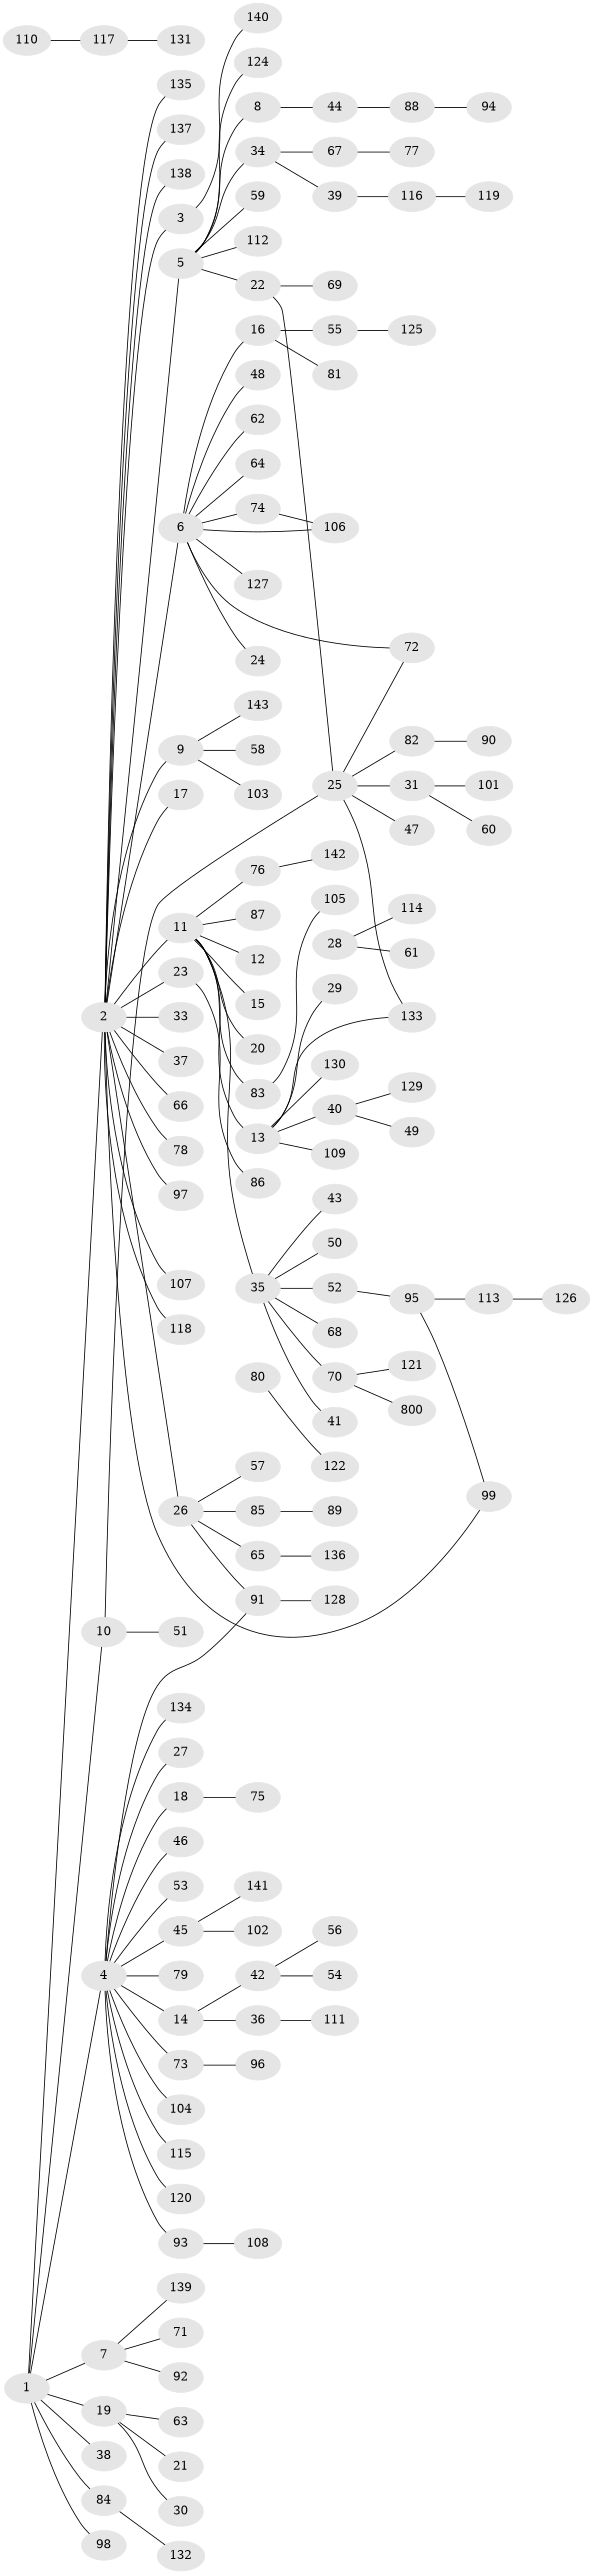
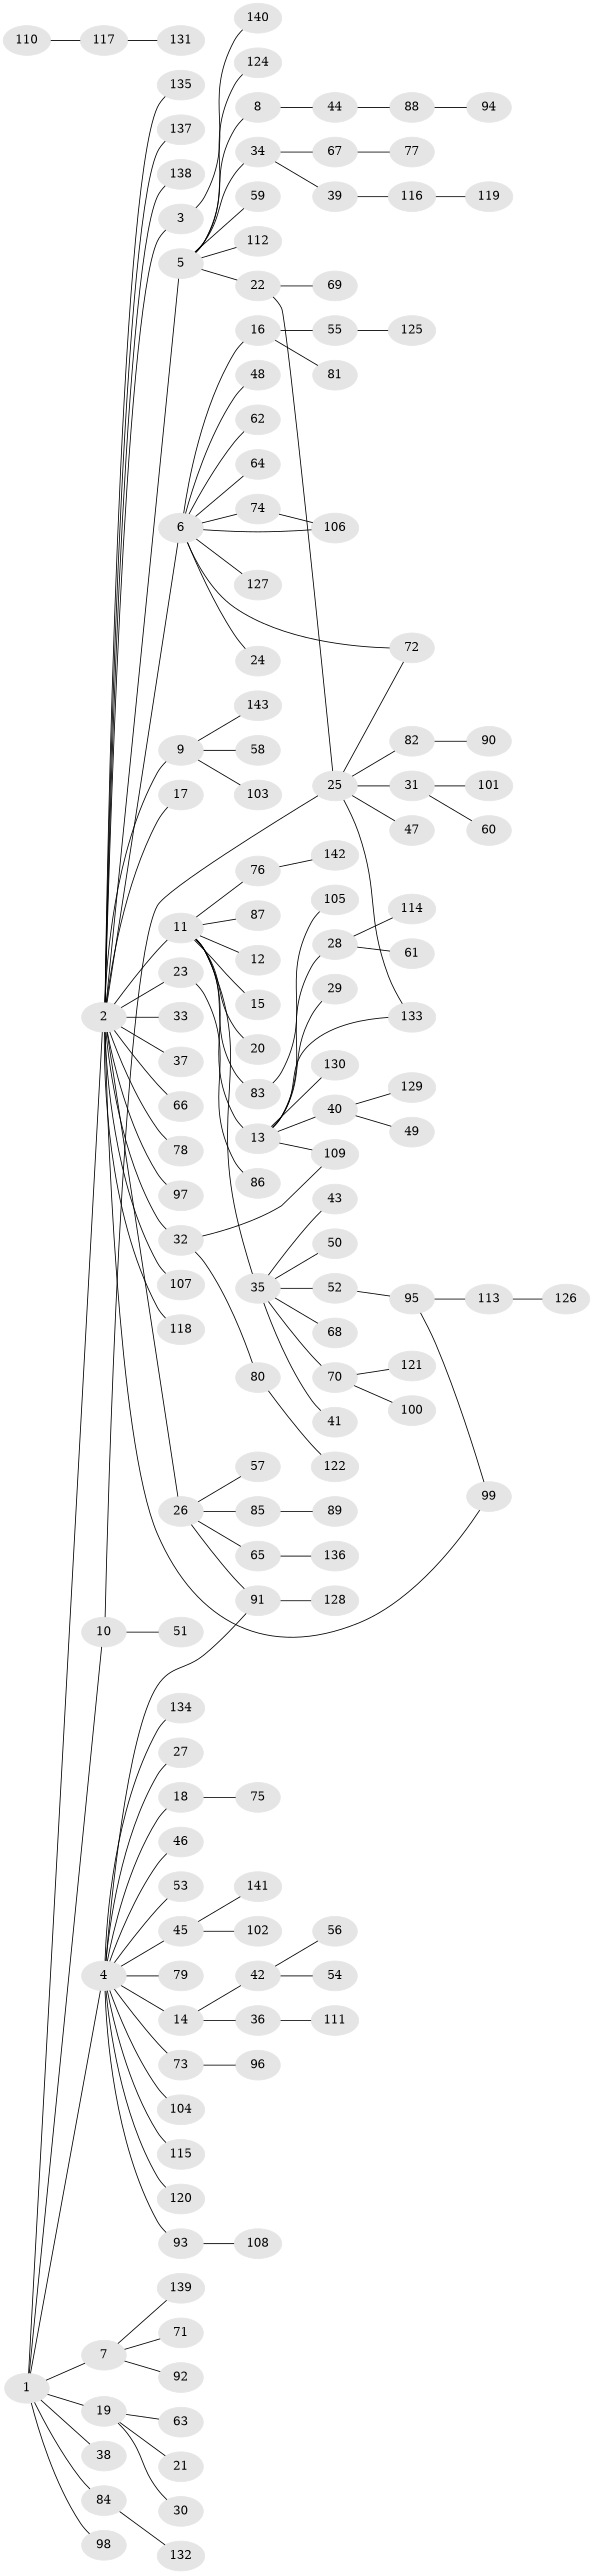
edge "28" -- "13": added
node "32": added
node "800": label "800" -> "100"
